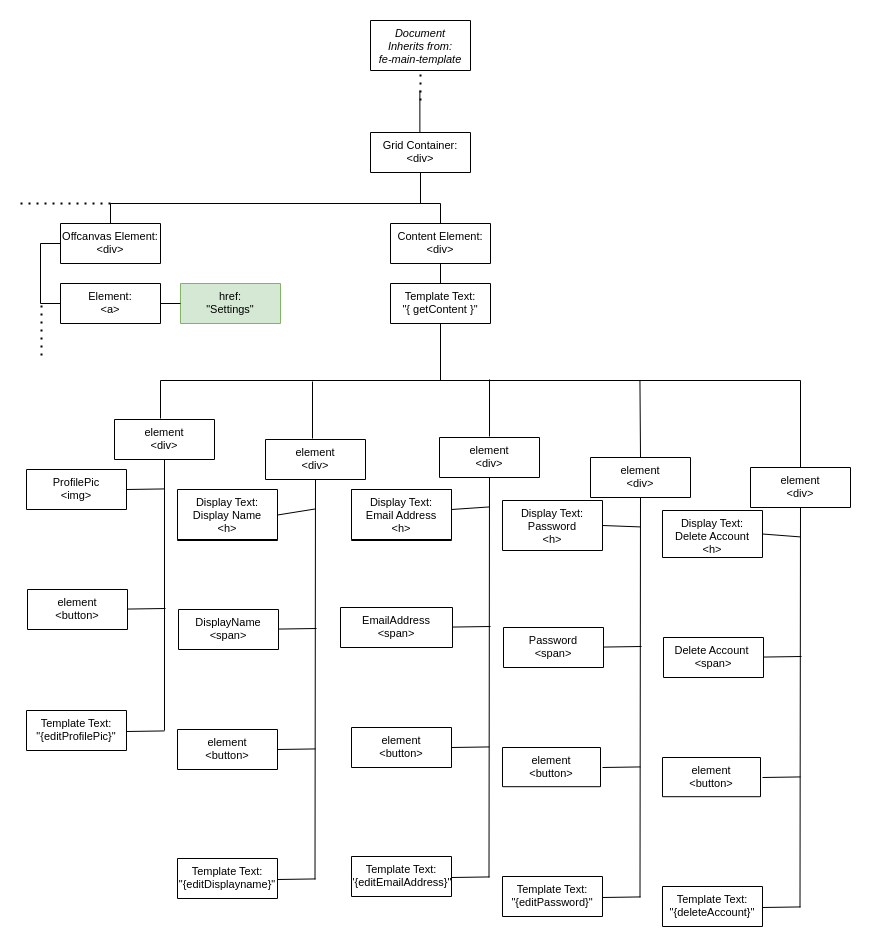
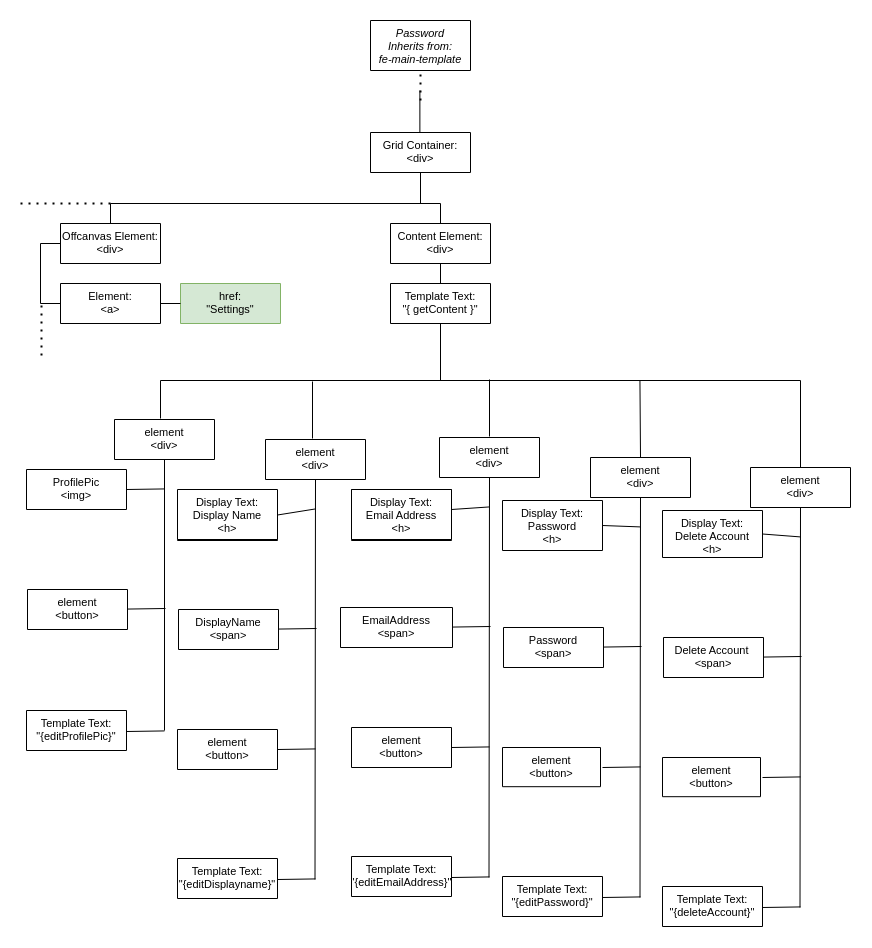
node "Document Inherits from: fe-main-template": label "Document Inherits from: fe-main-template" -> "Password Inherits from: fe-main-template"
